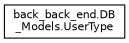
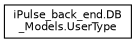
node "back_back_end.DB _Models.UserType": label "back_back_end.DB _Models.UserType" -> "iPulse_back_end.DB _Models.UserType"
